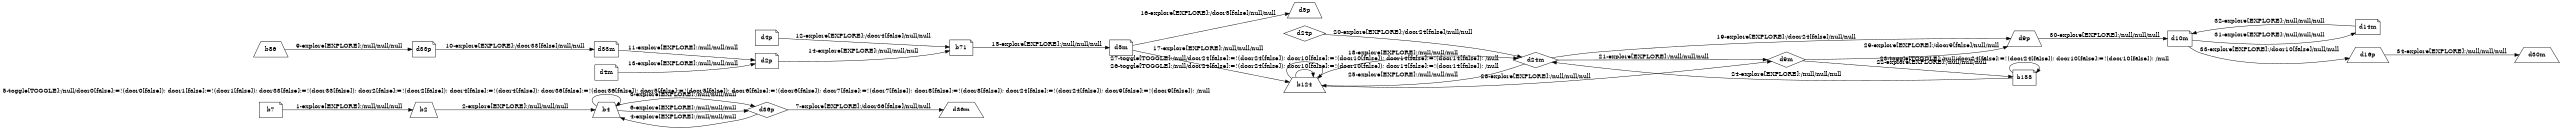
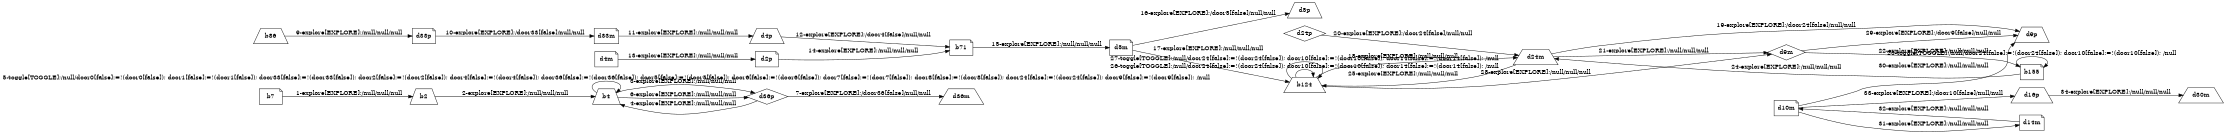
node "d4p": shape note -> trapezium
edge "d9p" -> "d10m": reversed
edge "d33m" -> "d2p": now "d33m" -> "d4p"
node "d24m": shape diamond -> trapezium
